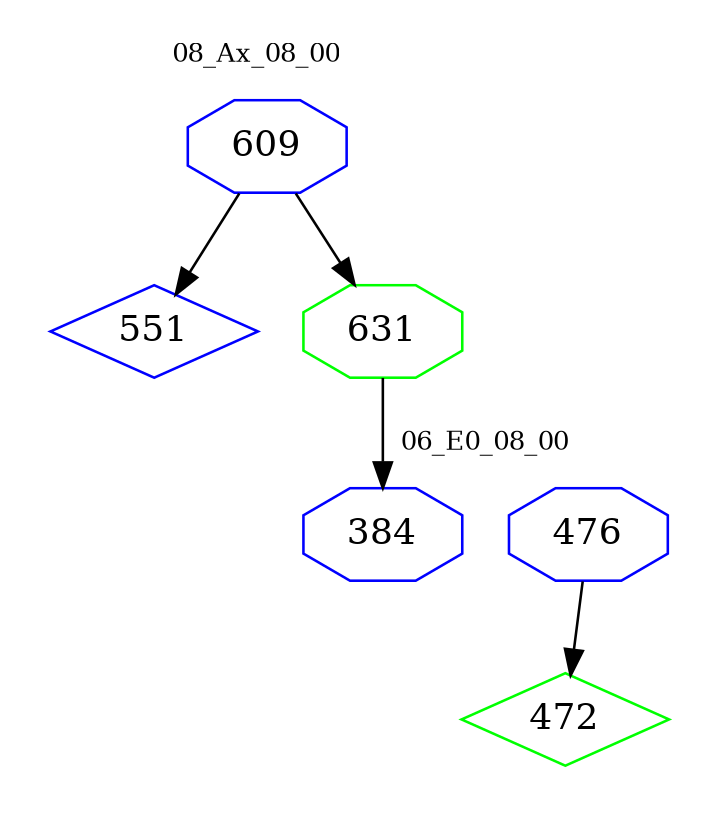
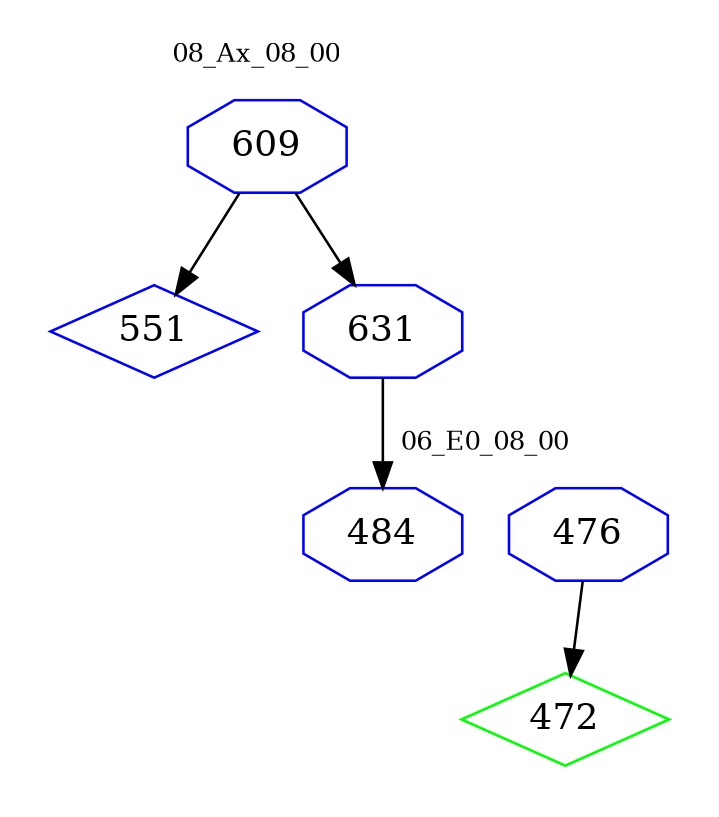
node "631": color green -> blue
node "384": label "384" -> "484"
